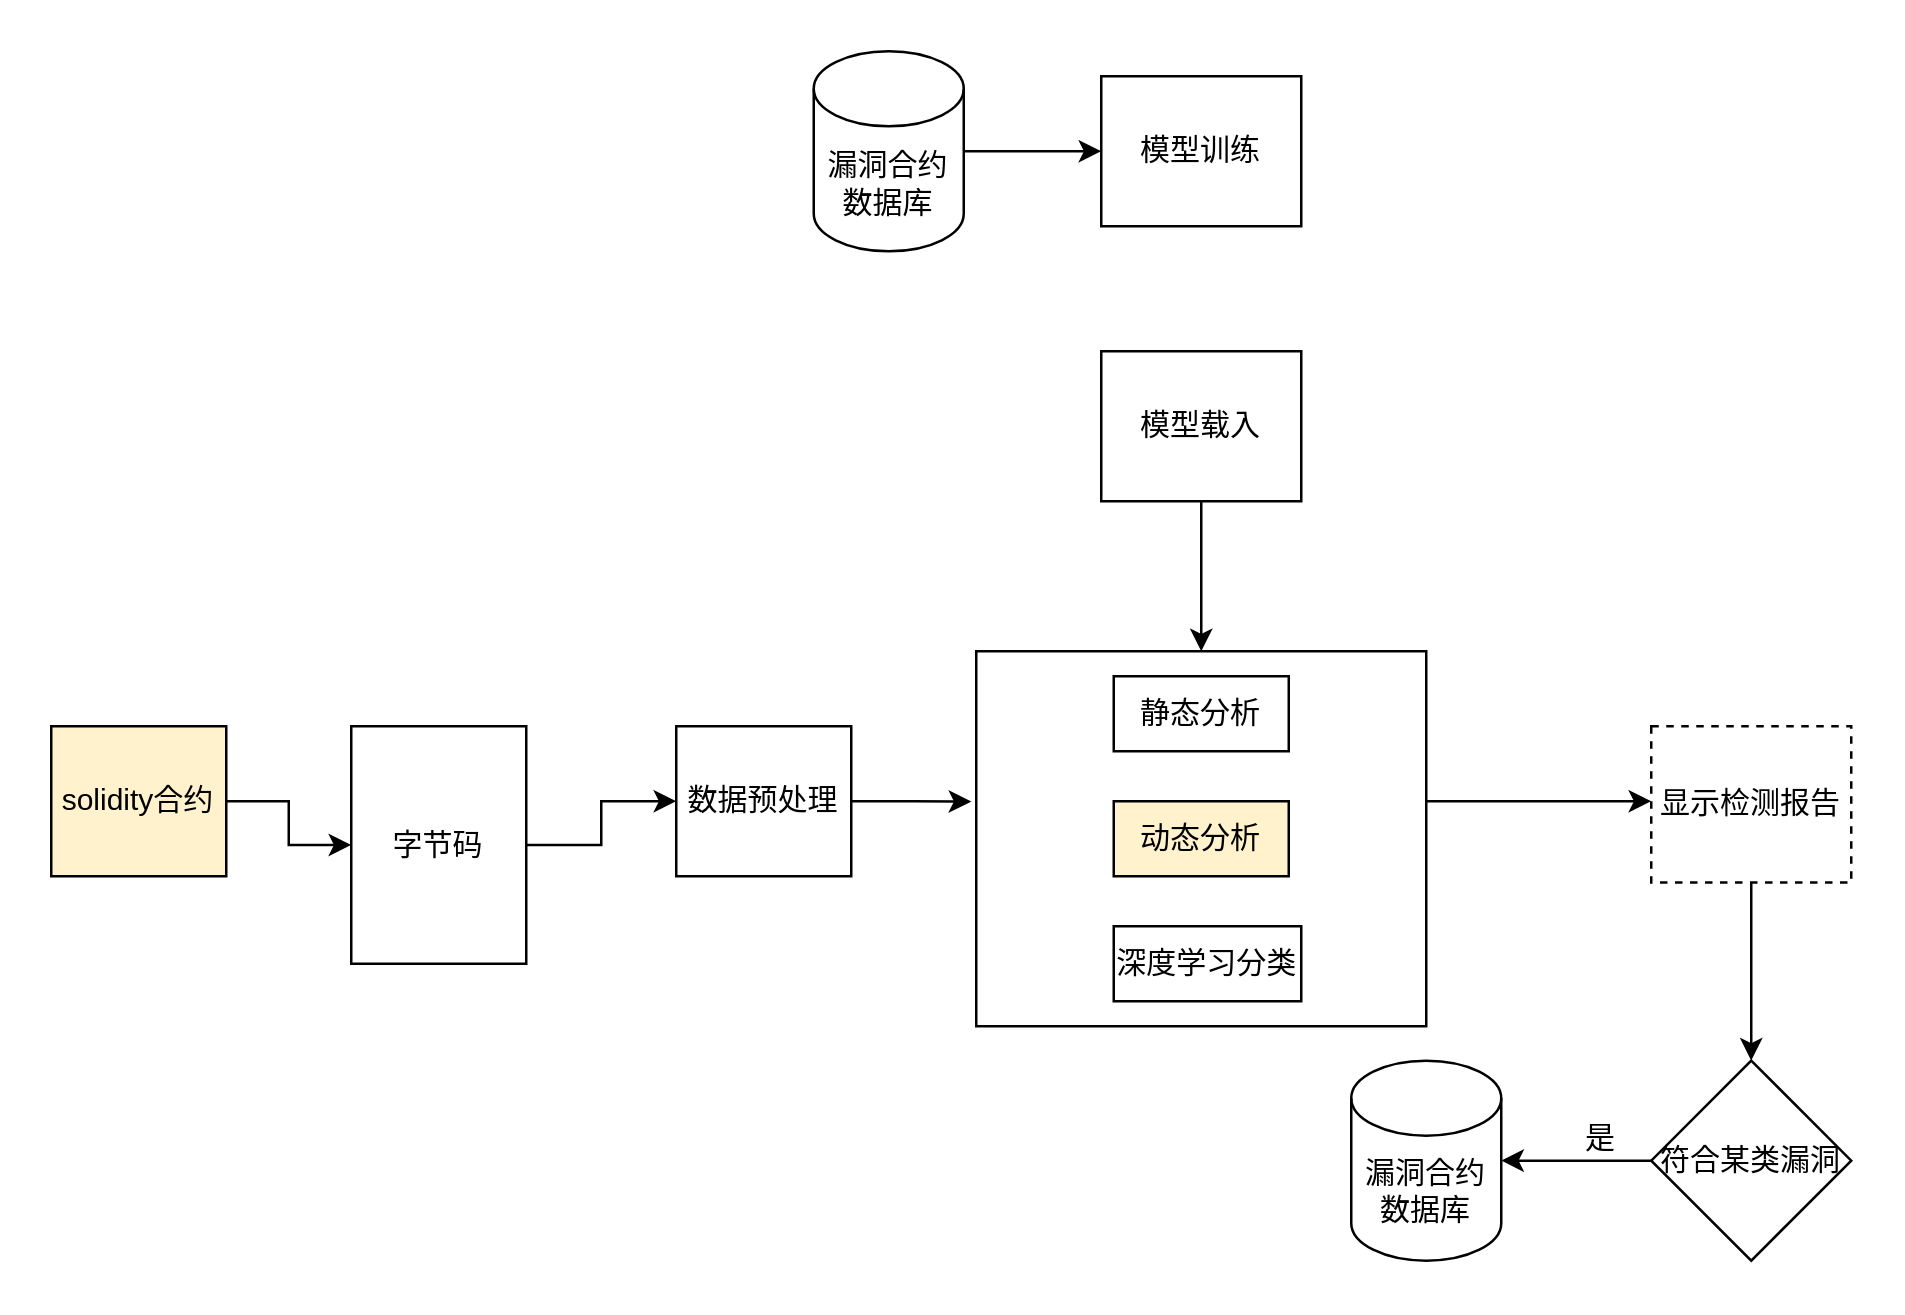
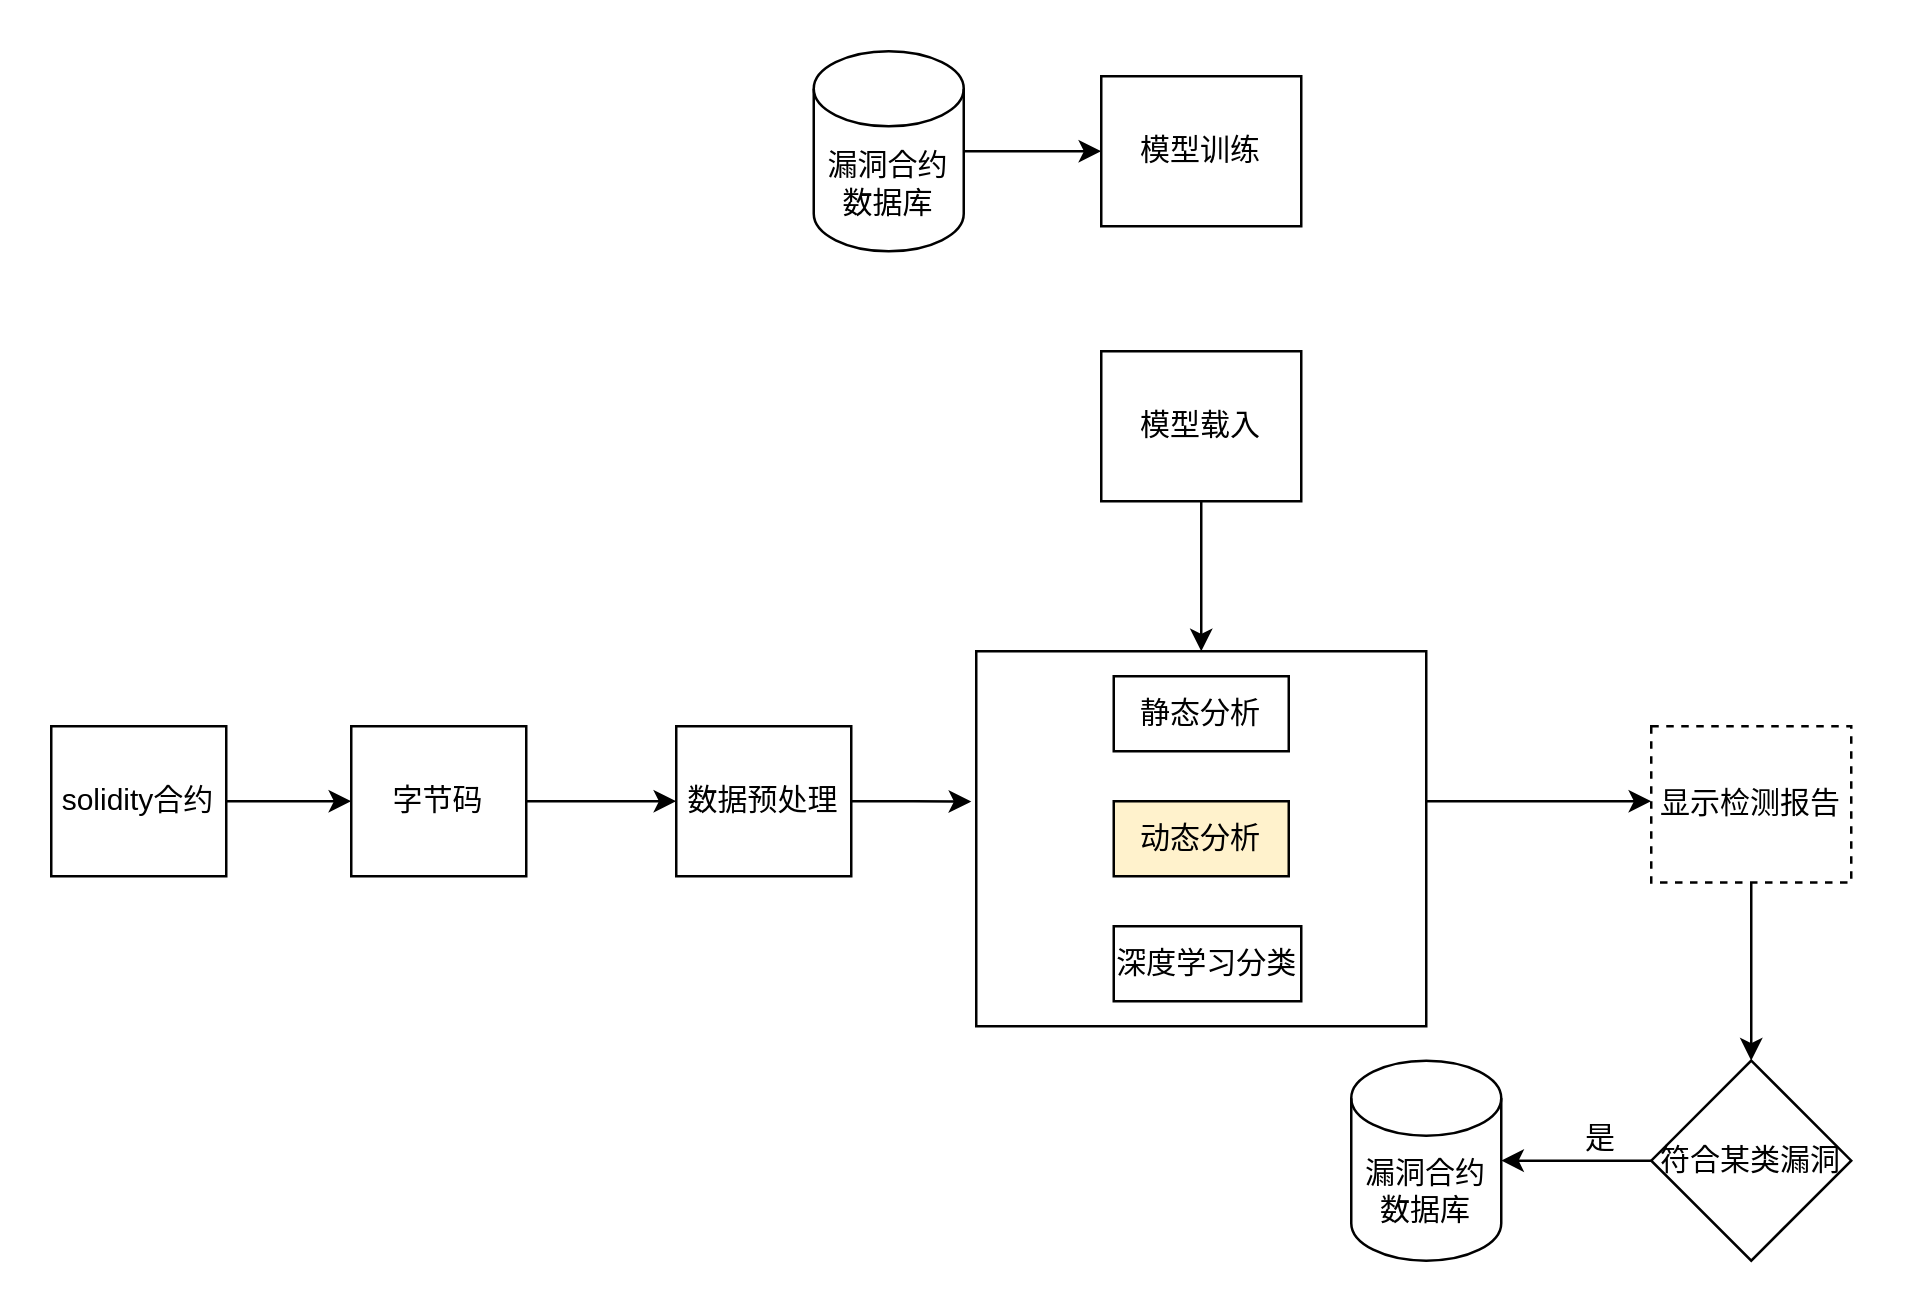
node "solidity合约": fillcolor #fff2cc -> #ffffff
node "字节码": size 175x238 -> 175x150
